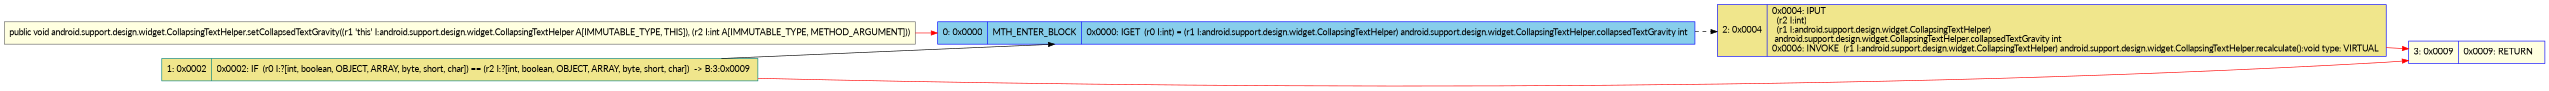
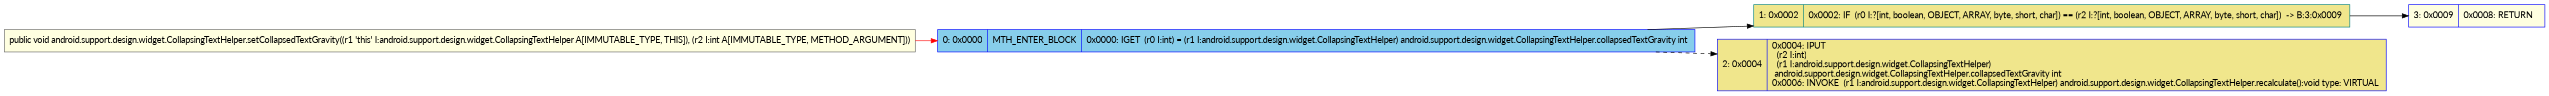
edge "2: 0x0004" -> "3: 0x0009": removed
edge "1: 0x0002" -> "0: 0x0000": reversed
node "3: 0x0009": text "0x0009: RETURN" -> "0x0008: RETURN"
edge "1: 0x0002" -> "3: 0x0009": color red -> black
